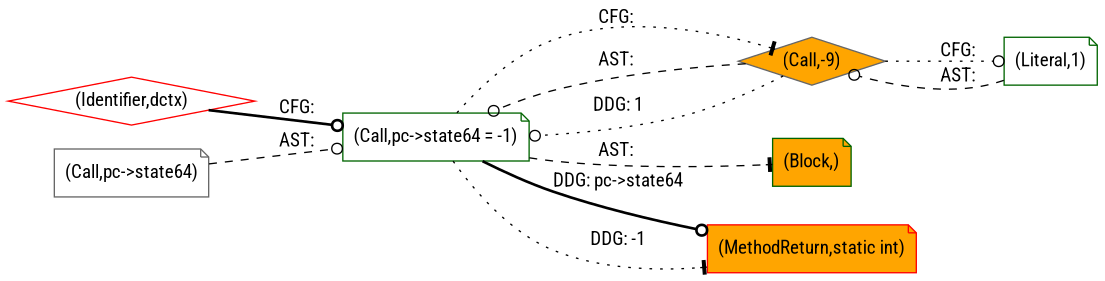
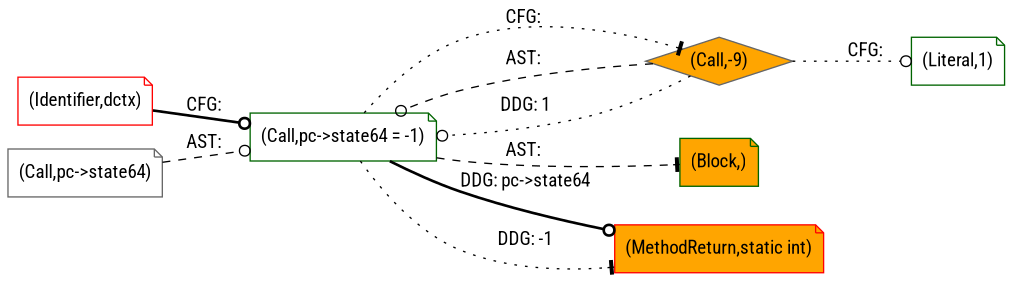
edge "(Literal,1)" -> "(Call,-9)": removed, label "AST:"
node "(Identifier,dctx)": shape diamond -> note
